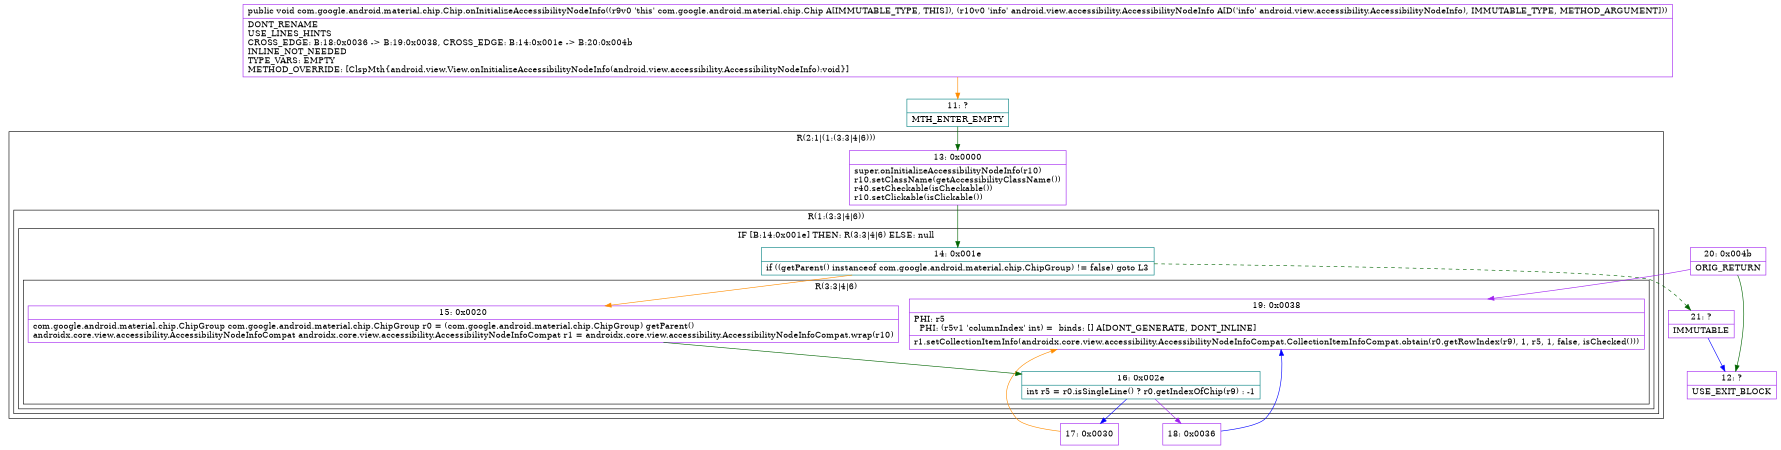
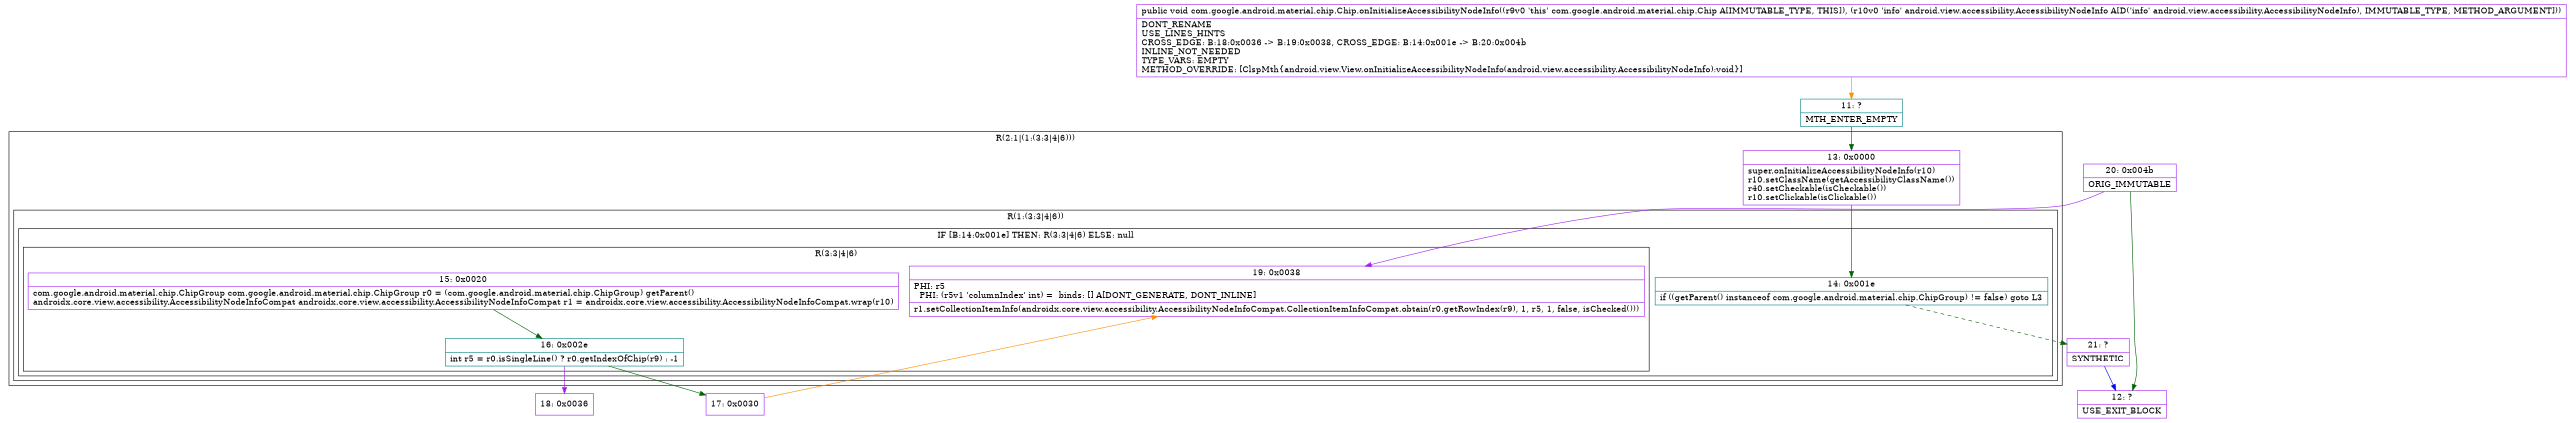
node "20: 0x004b": text "ORIG_RETURN" -> "ORIG_IMMUTABLE"
edge "14: 0x001e" -> "15: 0x0020": removed
node "21: ?": text "IMMUTABLE" -> "SYNTHETIC"
edge "18: 0x0036" -> "19: 0x0038": removed
edge "16: 0x002e" -> "17: 0x0030": color blue -> darkgreen
